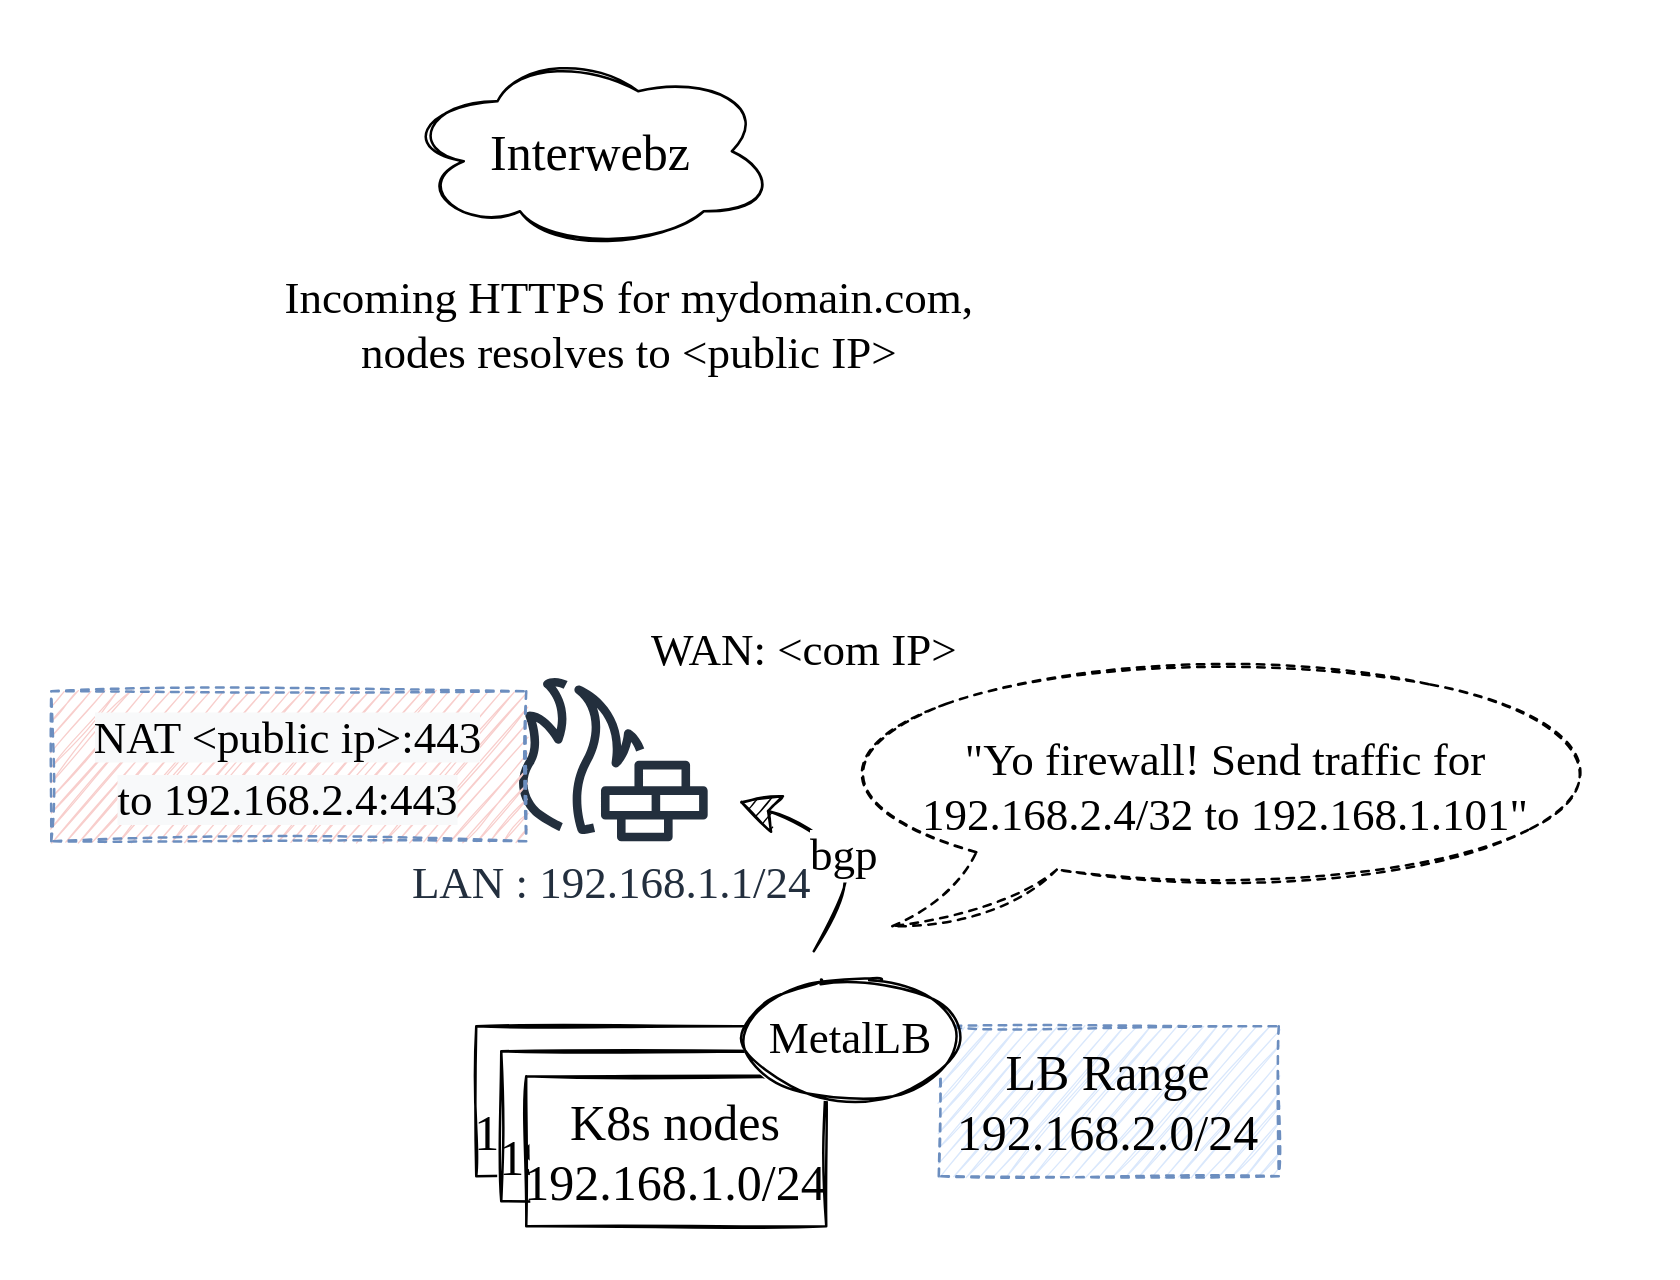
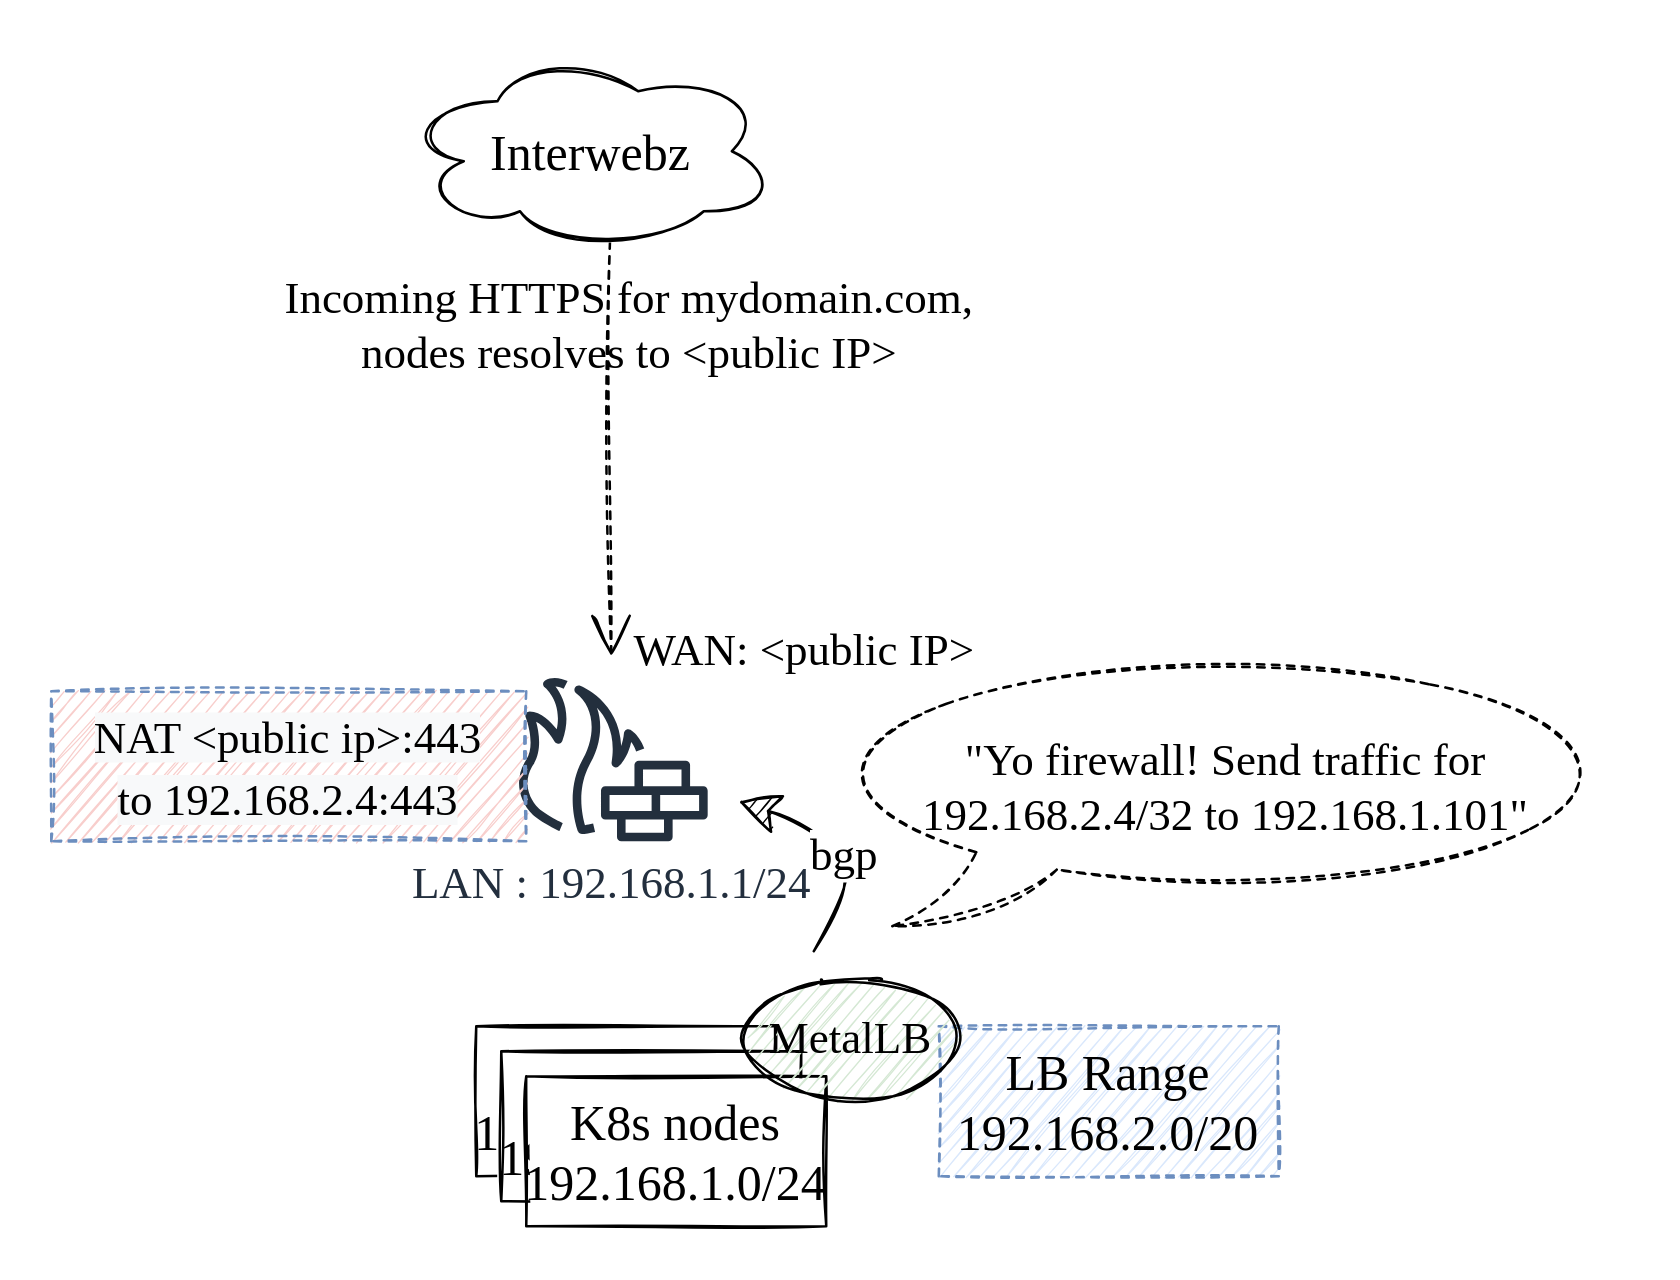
edge "Interwebz" -> "LAN : 192.168.1.1/24": added
node "WAN: <com IP>": label "WAN: <com IP>" -> "WAN: <public IP>"
node "MetalLB": fillcolor #ffffff -> #d5e8d4
node "LB Range 192.168.2.0/24": label "LB Range 192.168.2.0/24" -> "LB Range 192.168.2.0/20"
